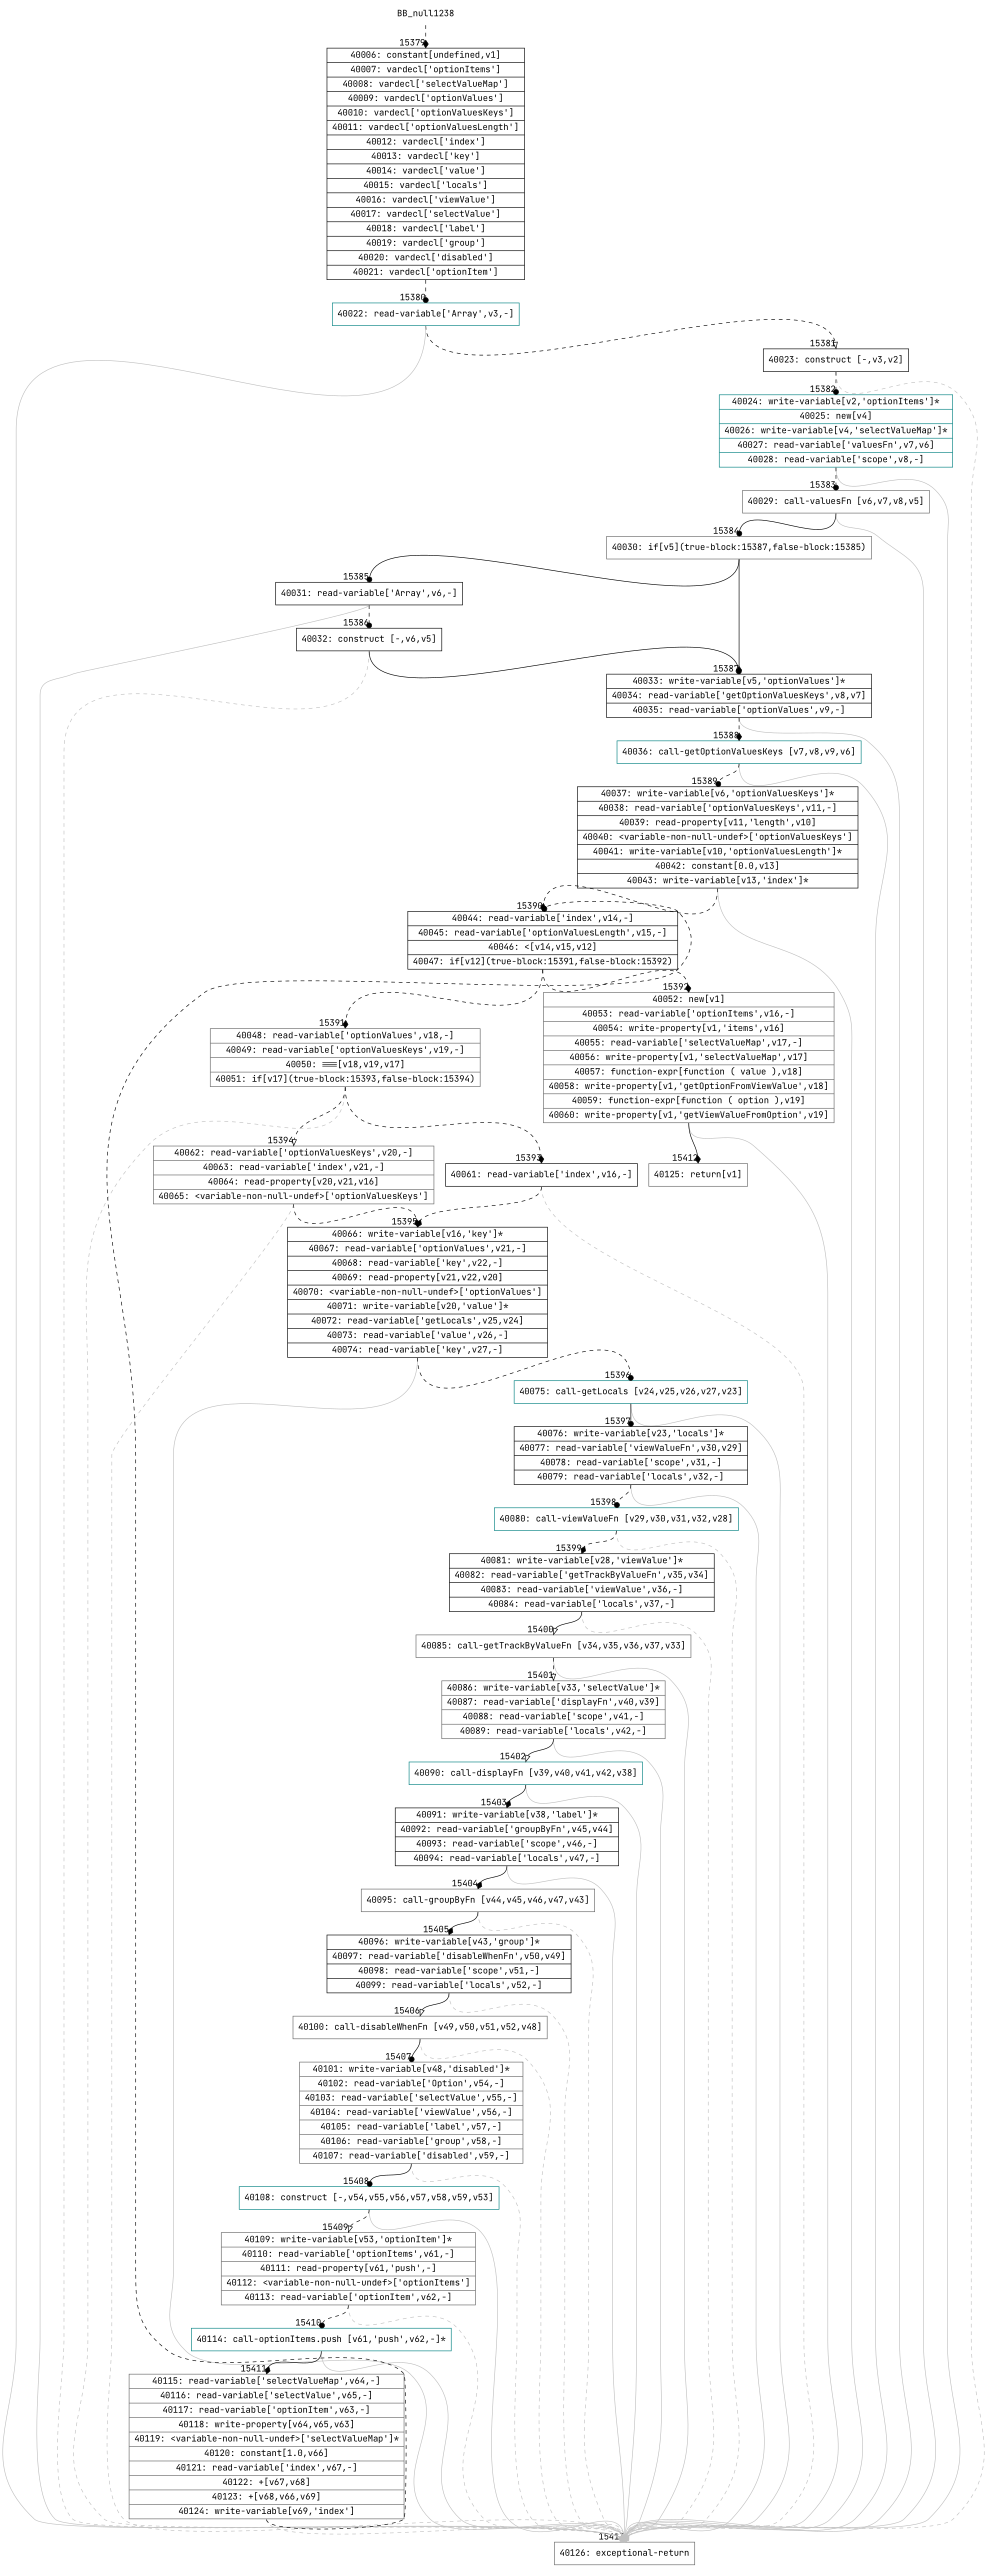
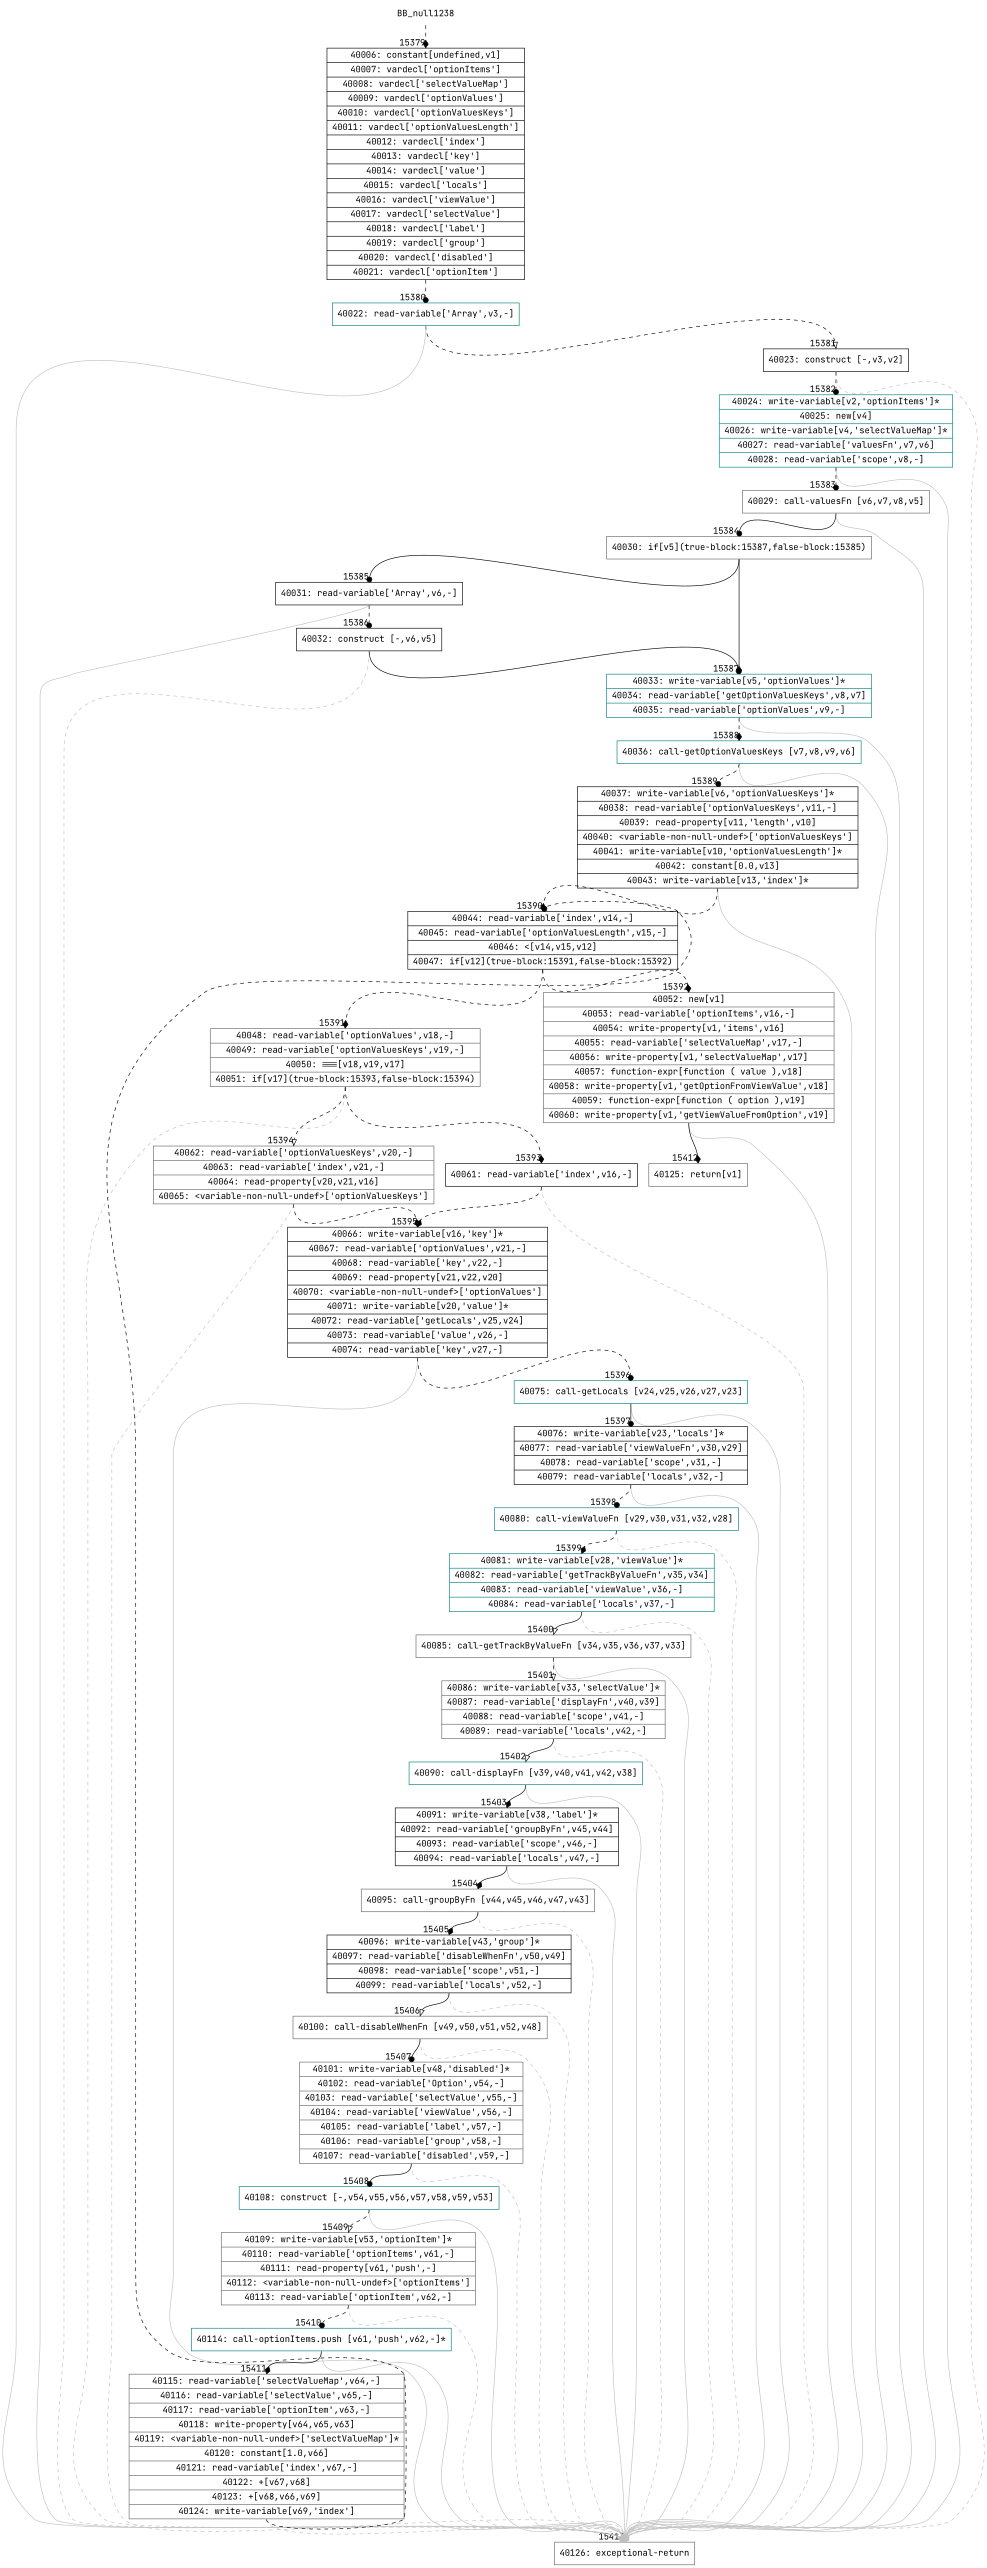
node "40033: write-variable[v5,'optionValues']*": color black -> teal
node "40081: write-variable[v28,'viewValue']*": color black -> teal
edge "40086: write-variable[v33,'selectValue']*" -> "40126: exceptional-return": style solid -> dashed
